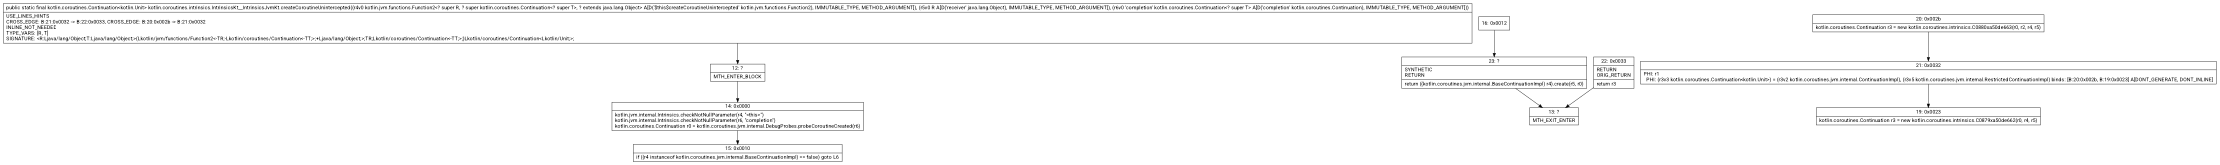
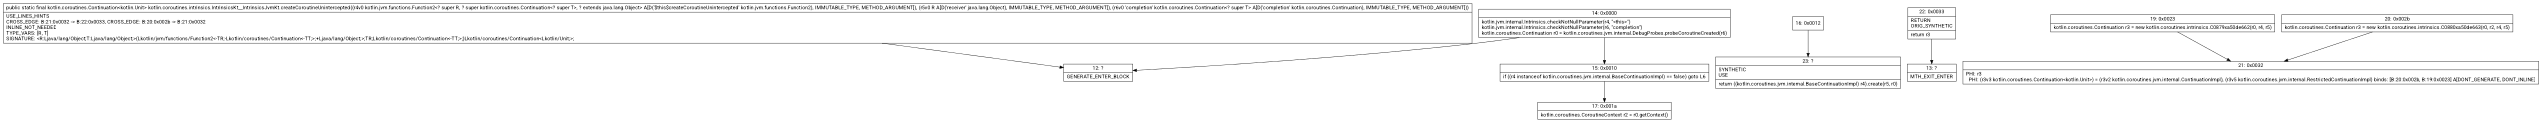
node "21: 0x0032": text "PHI: r1" -> "PHI: r3"
node "23: ?": text "RETURN" -> "USE"
node "22: 0x0033": text "ORIG_RETURN" -> "ORIG_SYNTHETIC"
node "12: ?": text "MTH_ENTER_BLOCK" -> "GENERATE_ENTER_BLOCK"
edge "12: ?" -> "14: 0x0000": reversed
edge "21: 0x0032" -> "19: 0x0023": reversed
edge "23: ?" -> "13: ?": removed
node "17: 0x001a": added
